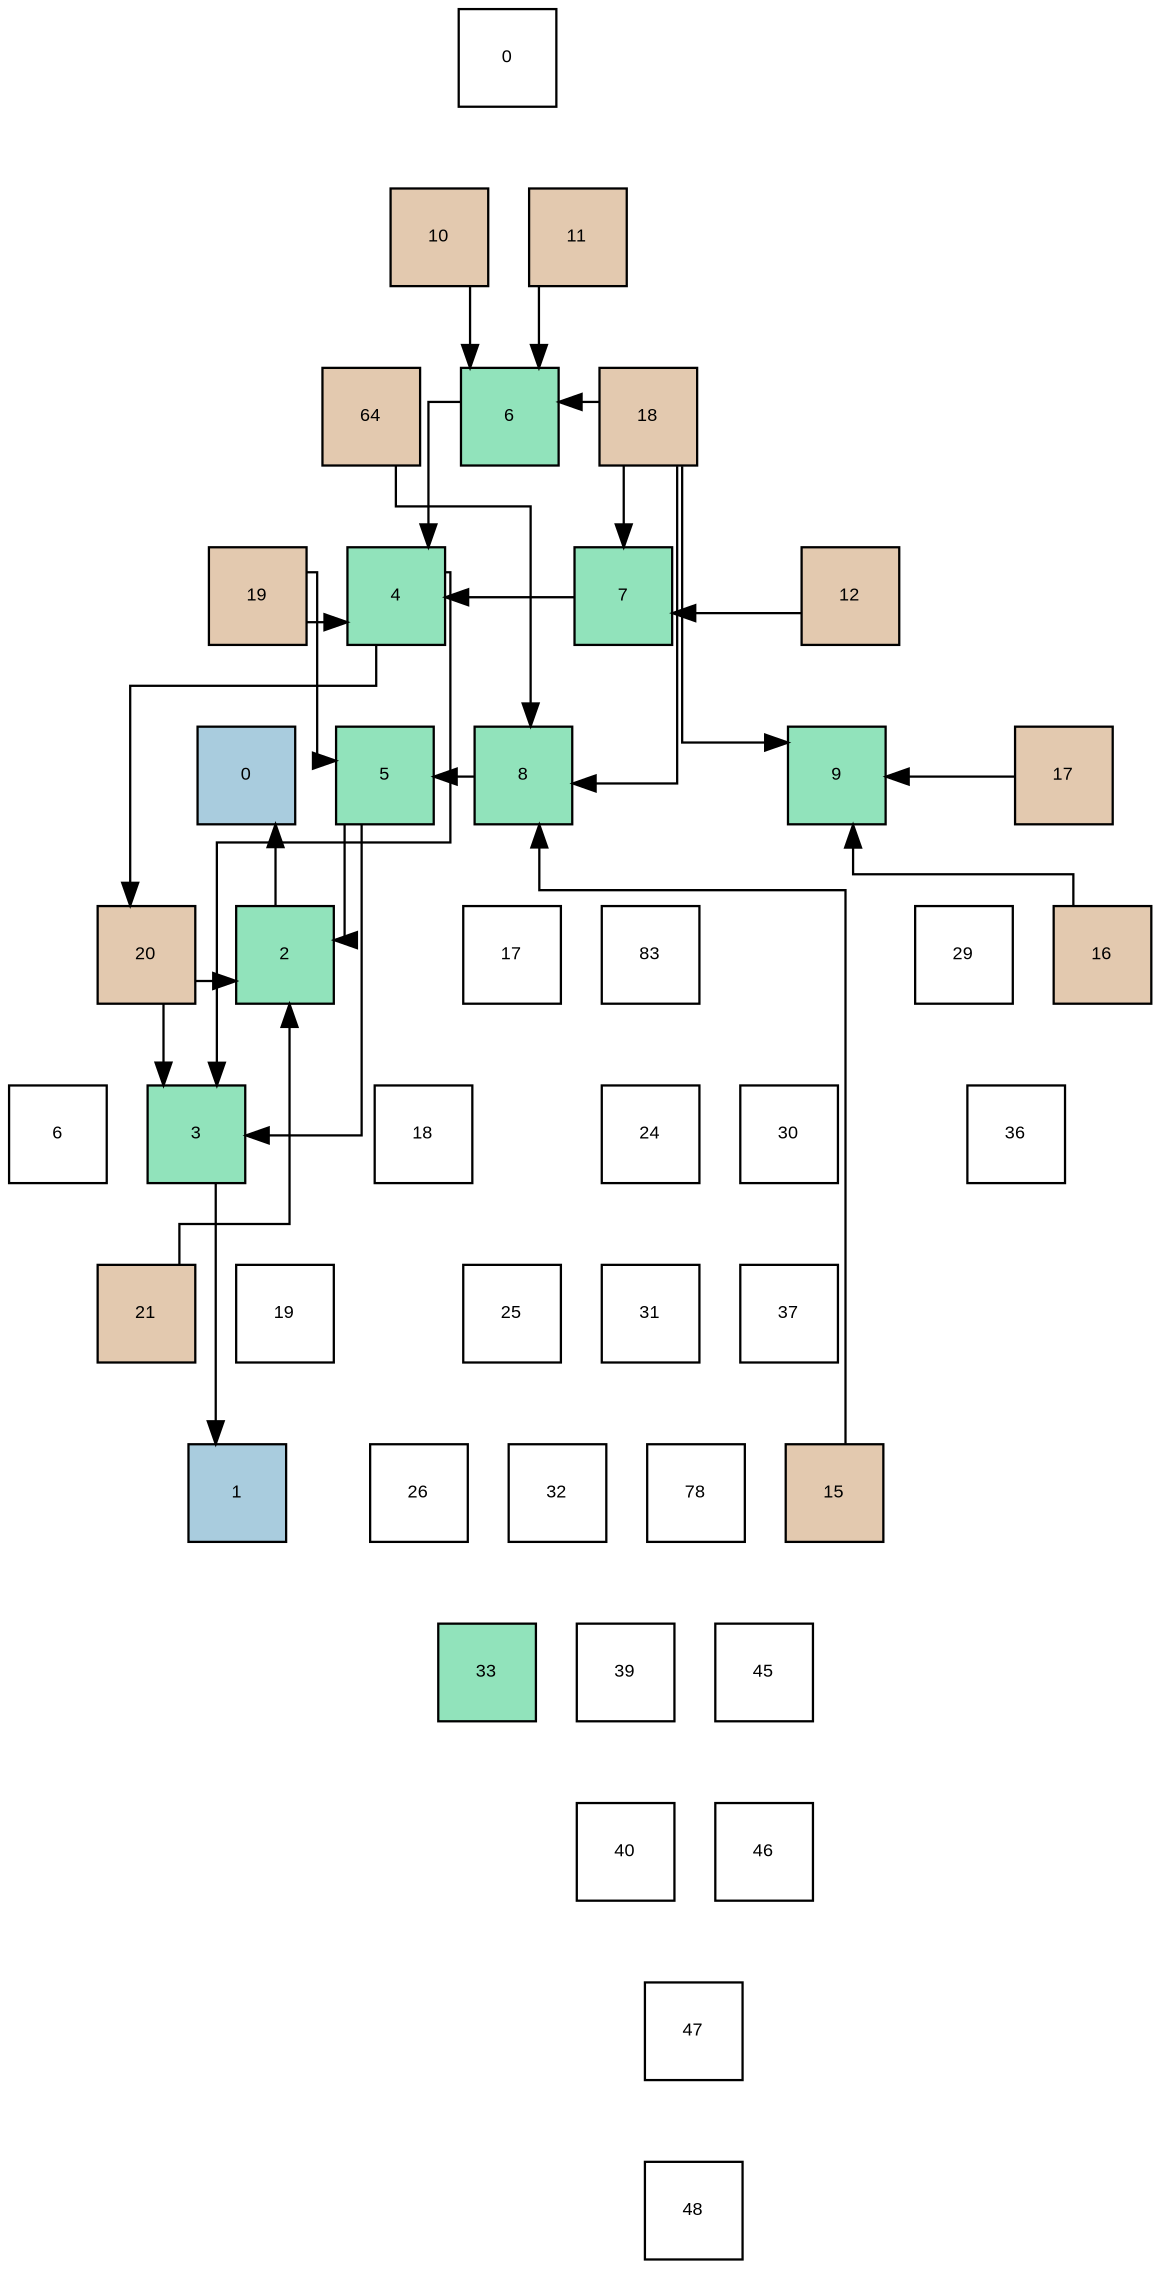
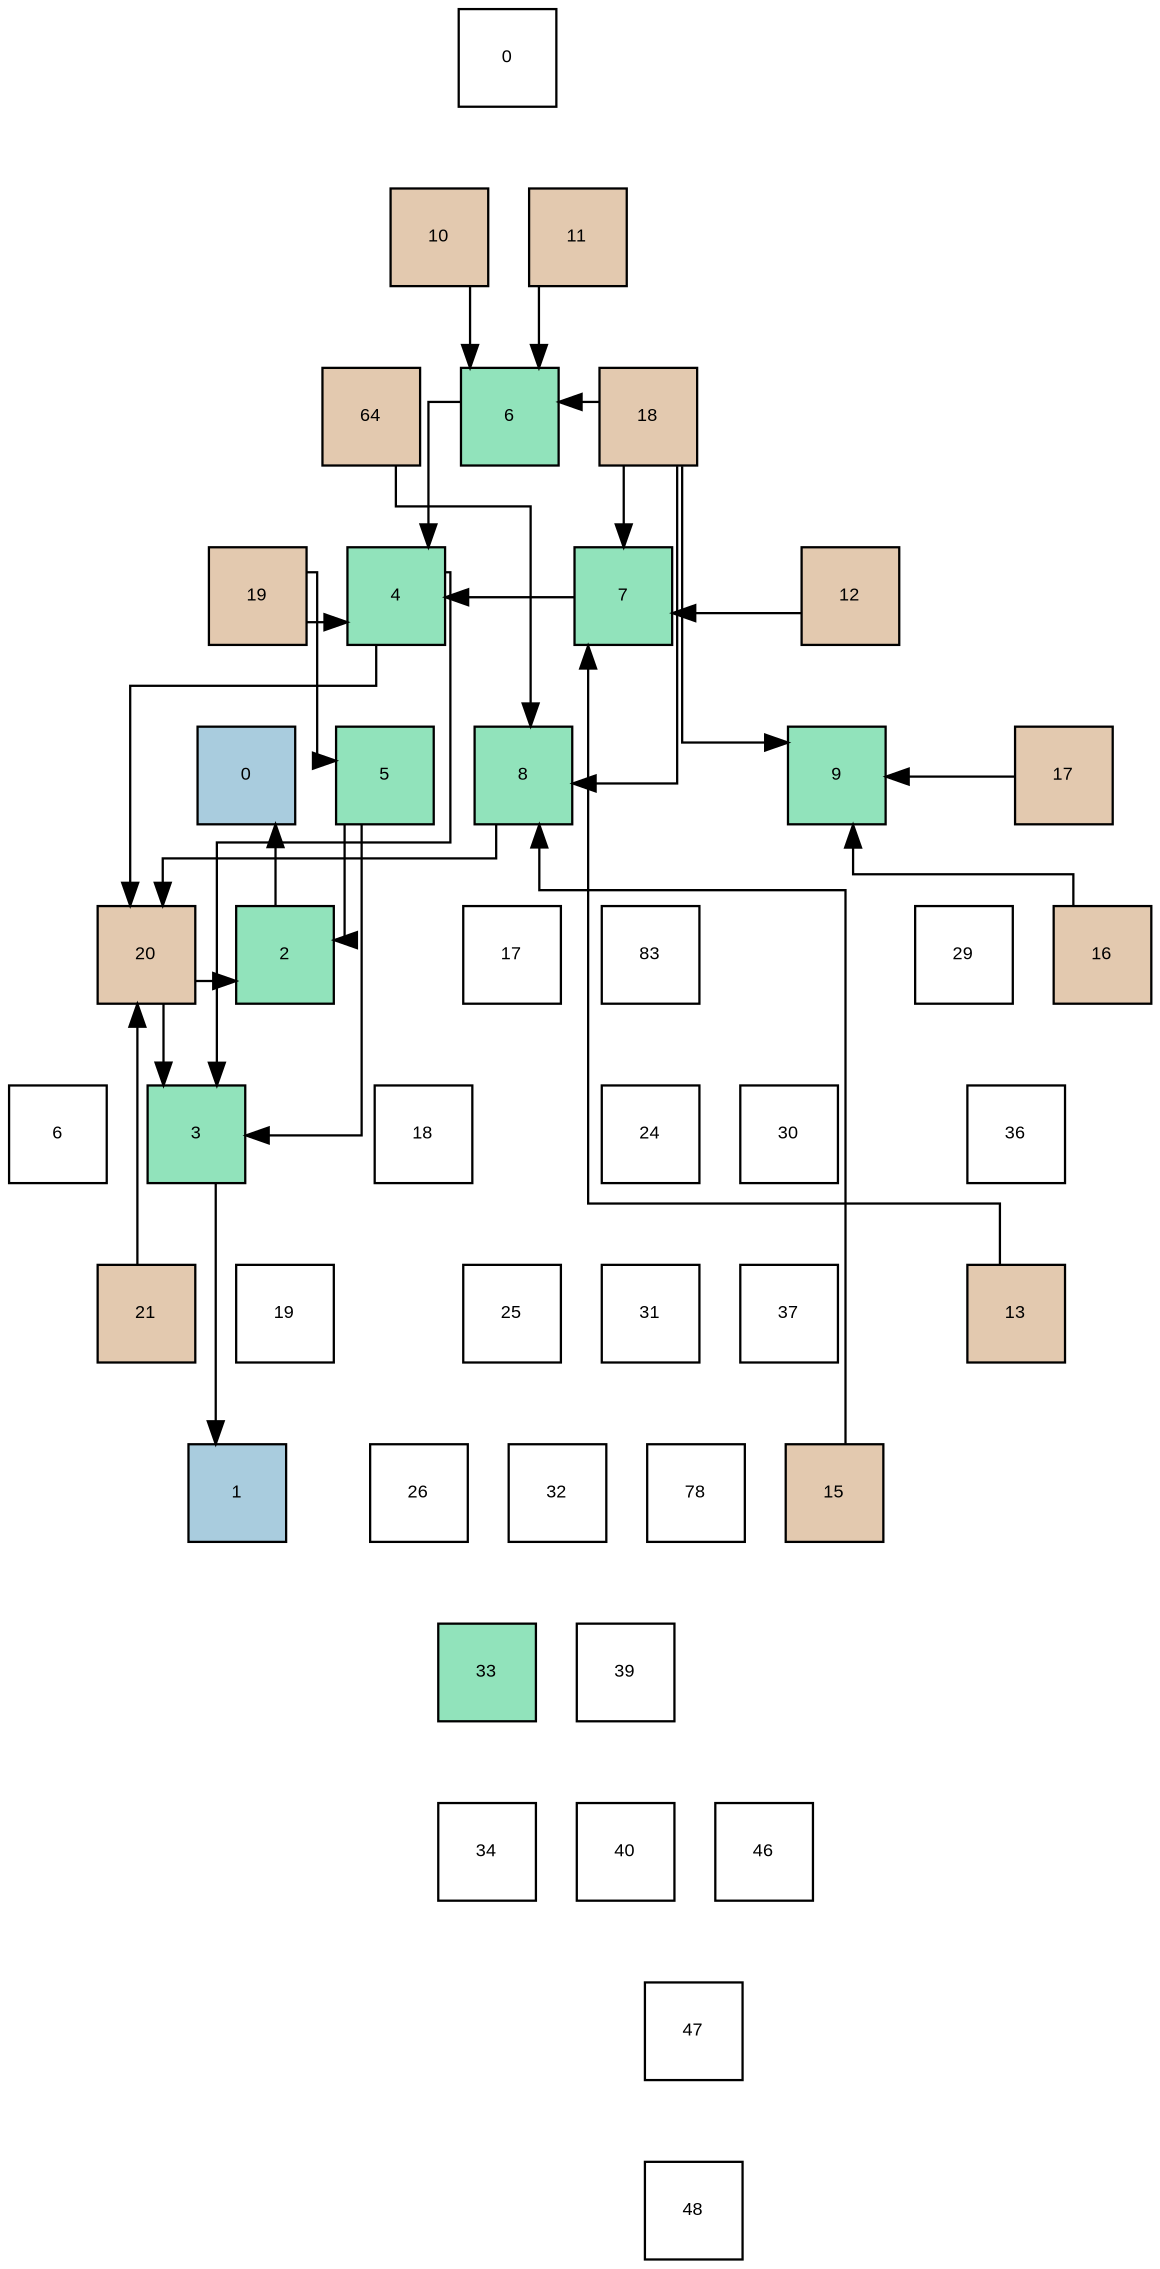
edge "8" -> "5": now "8" -> "20"
edge "21" -> "2": now "21" -> "20"
node "13": added
node "45": removed
node "34": added
